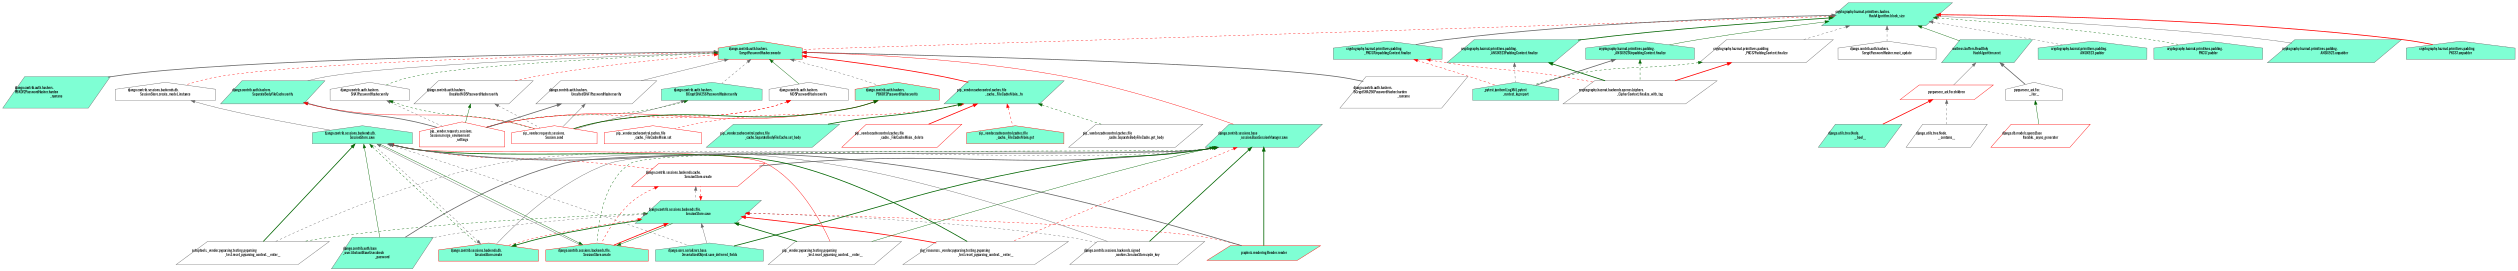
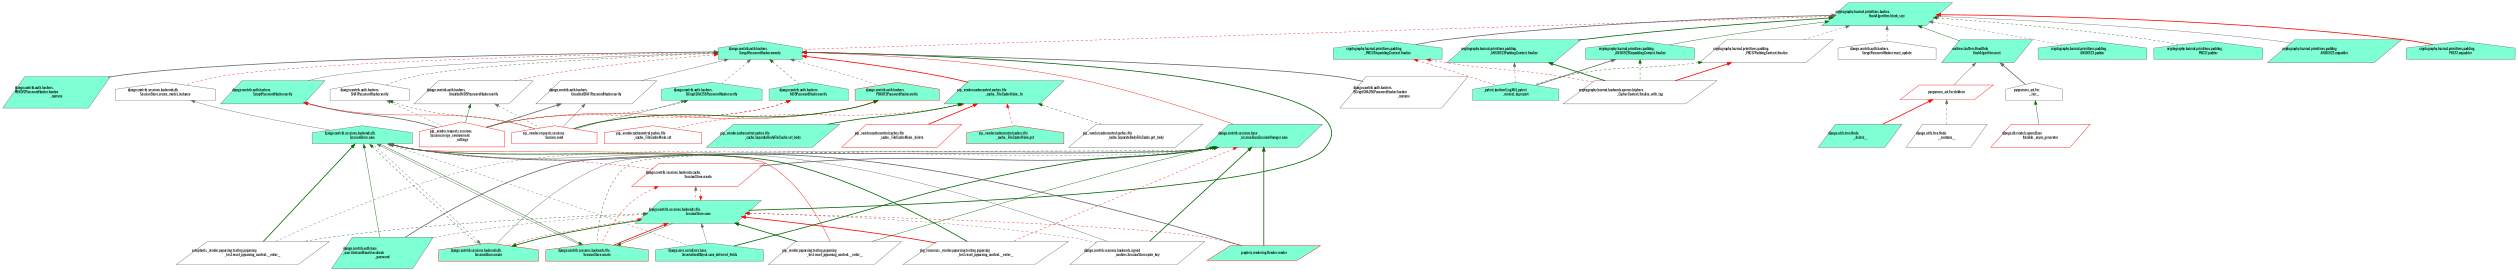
node "django.contrib.auth.hashers. ScryptPasswordHasher.encode": color red -> grey40
edge "django.contrib.auth.hashers. MD5PasswordHasher.verify" -> "django.contrib.auth.hashers. ScryptPasswordHasher.encode": style solid -> dashed
node "django.contrib.auth.hashers. SeparateBodyFileCache.verify": label "django.contrib.auth.hashers. SeparateBodyFileCache.verify" -> "django.contrib.auth.hashers. ScryptPasswordHasher.verify"
node "django.contrib.auth.hashers. MD5PasswordHasher.verify": fillcolor white -> aquamarine
node "django.utils.tree.Node. __bool__": label "django.utils.tree.Node. __bool__" -> "django.utils.tree.Node. __delete__"
edge "django.contrib.sessions.backends.file. SessionStore.save" -> "django.contrib.auth.hashers. ScryptPasswordHasher.encode": added
